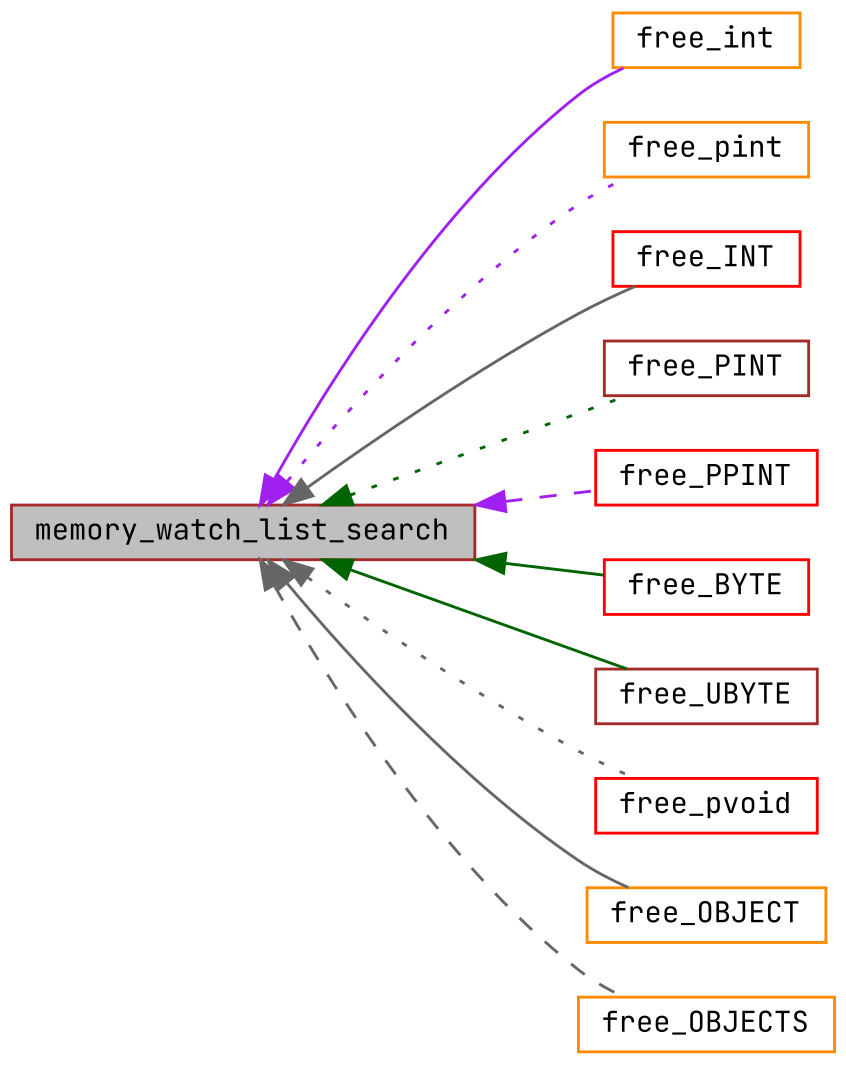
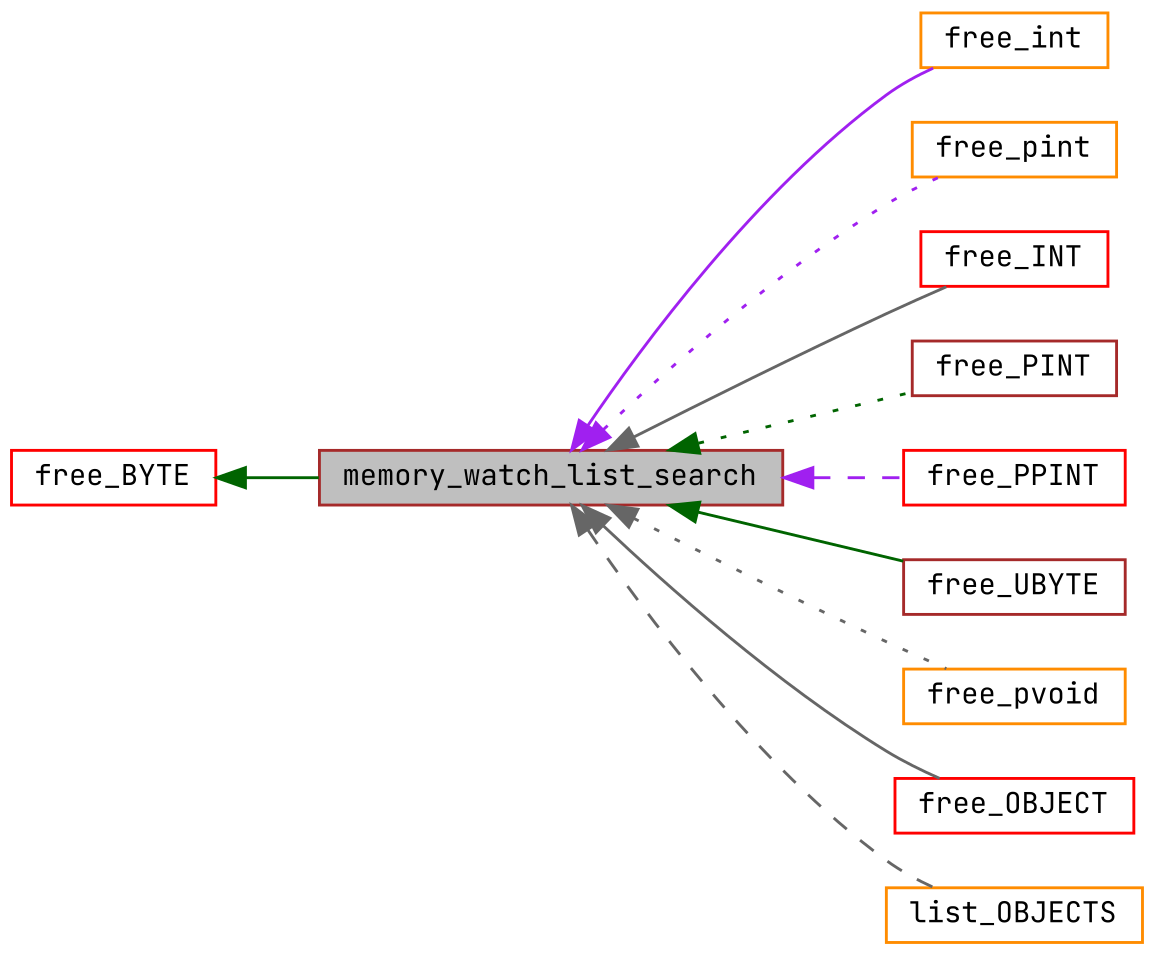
edge "free_BYTE" -> "memory_watch_list_search": reversed
node "free_pvoid": color red -> darkorange
node "free_OBJECT": color darkorange -> red
node "free_OBJECTS": label "free_OBJECTS" -> "list_OBJECTS"
